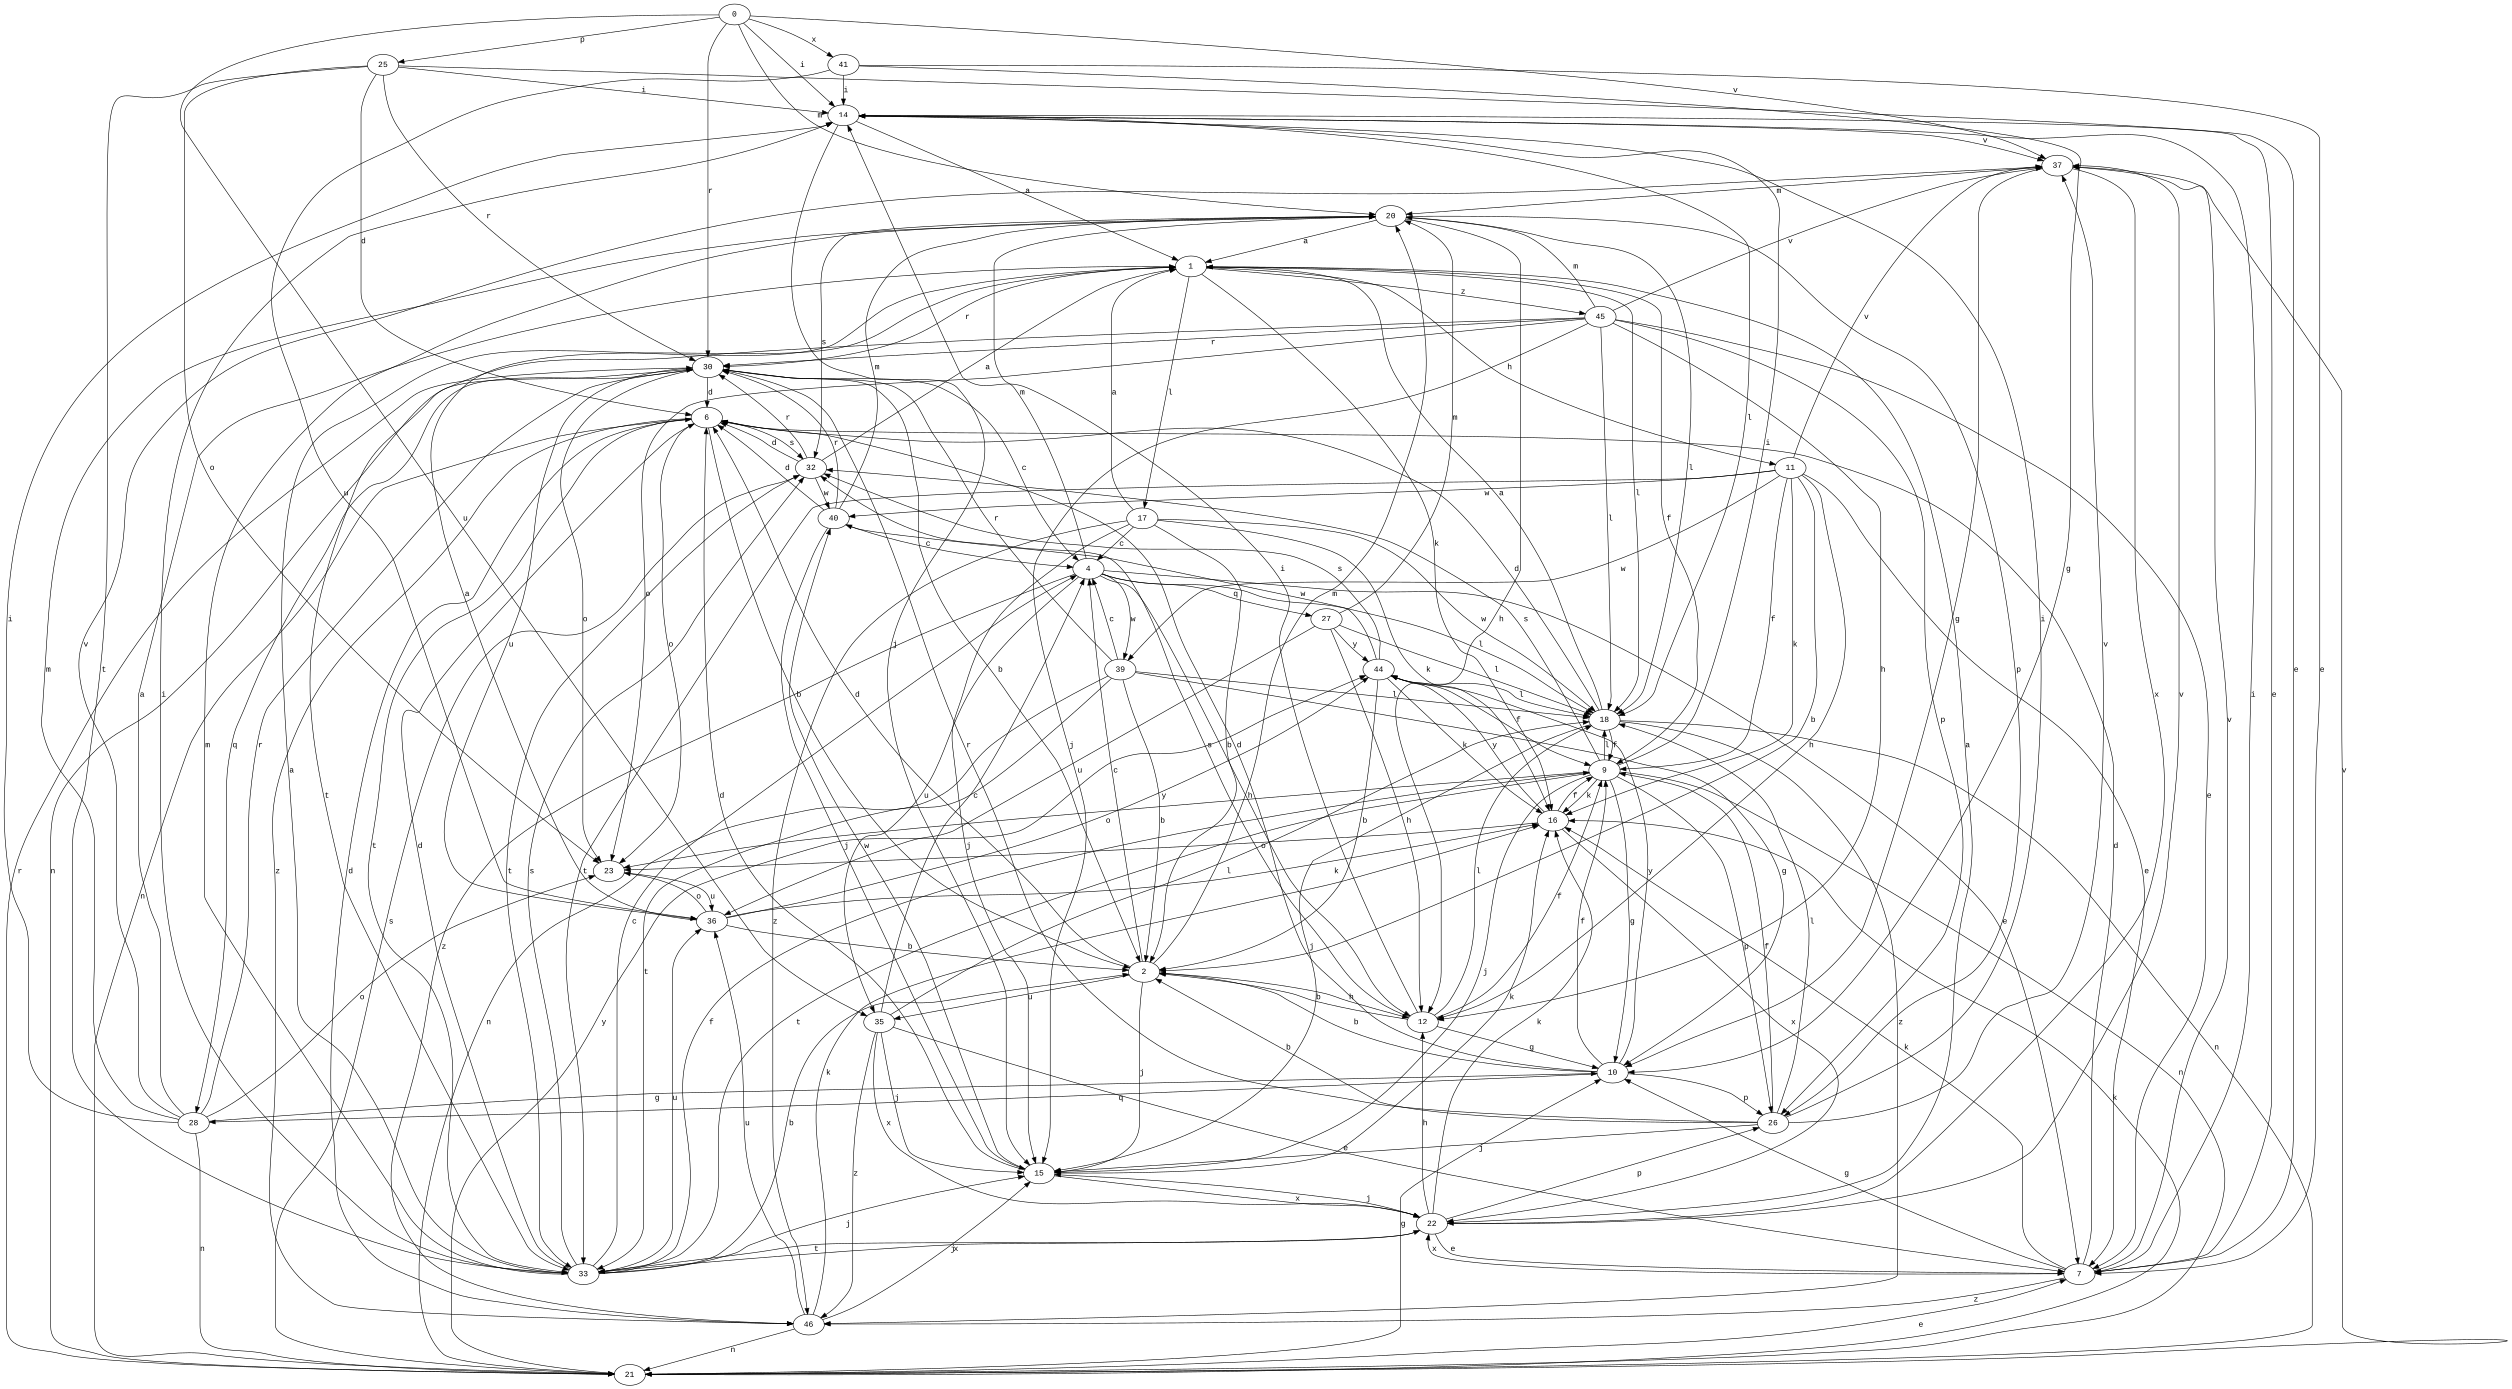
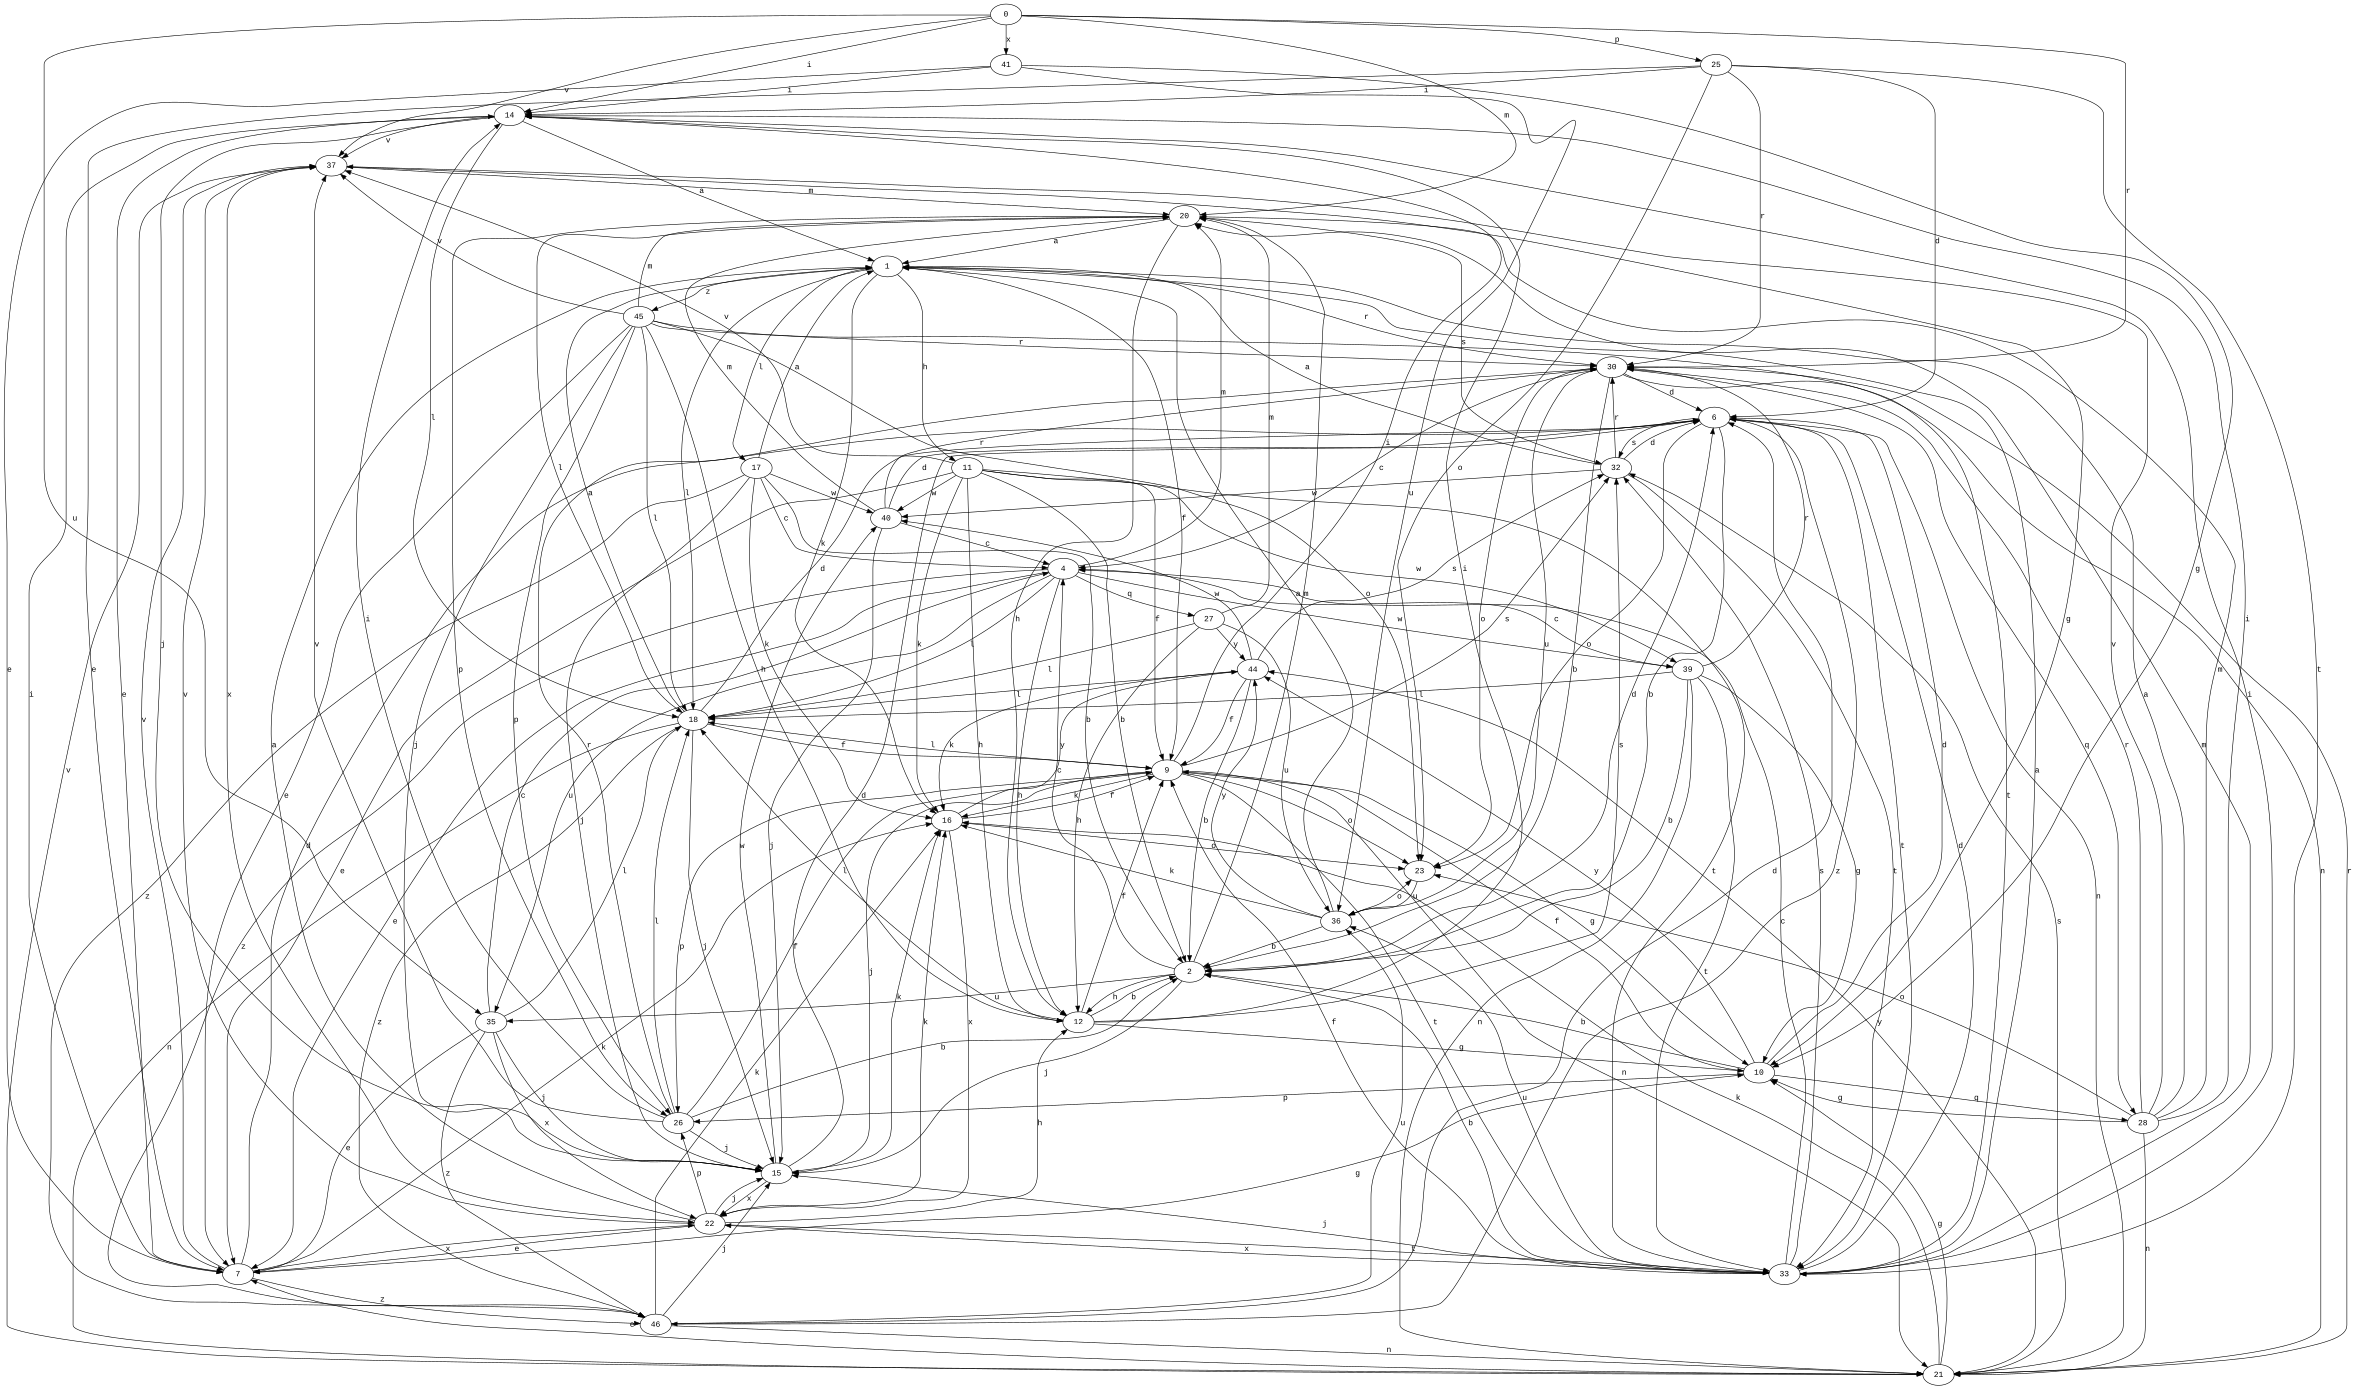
edge "17" -> "18": now "17" -> "40"
